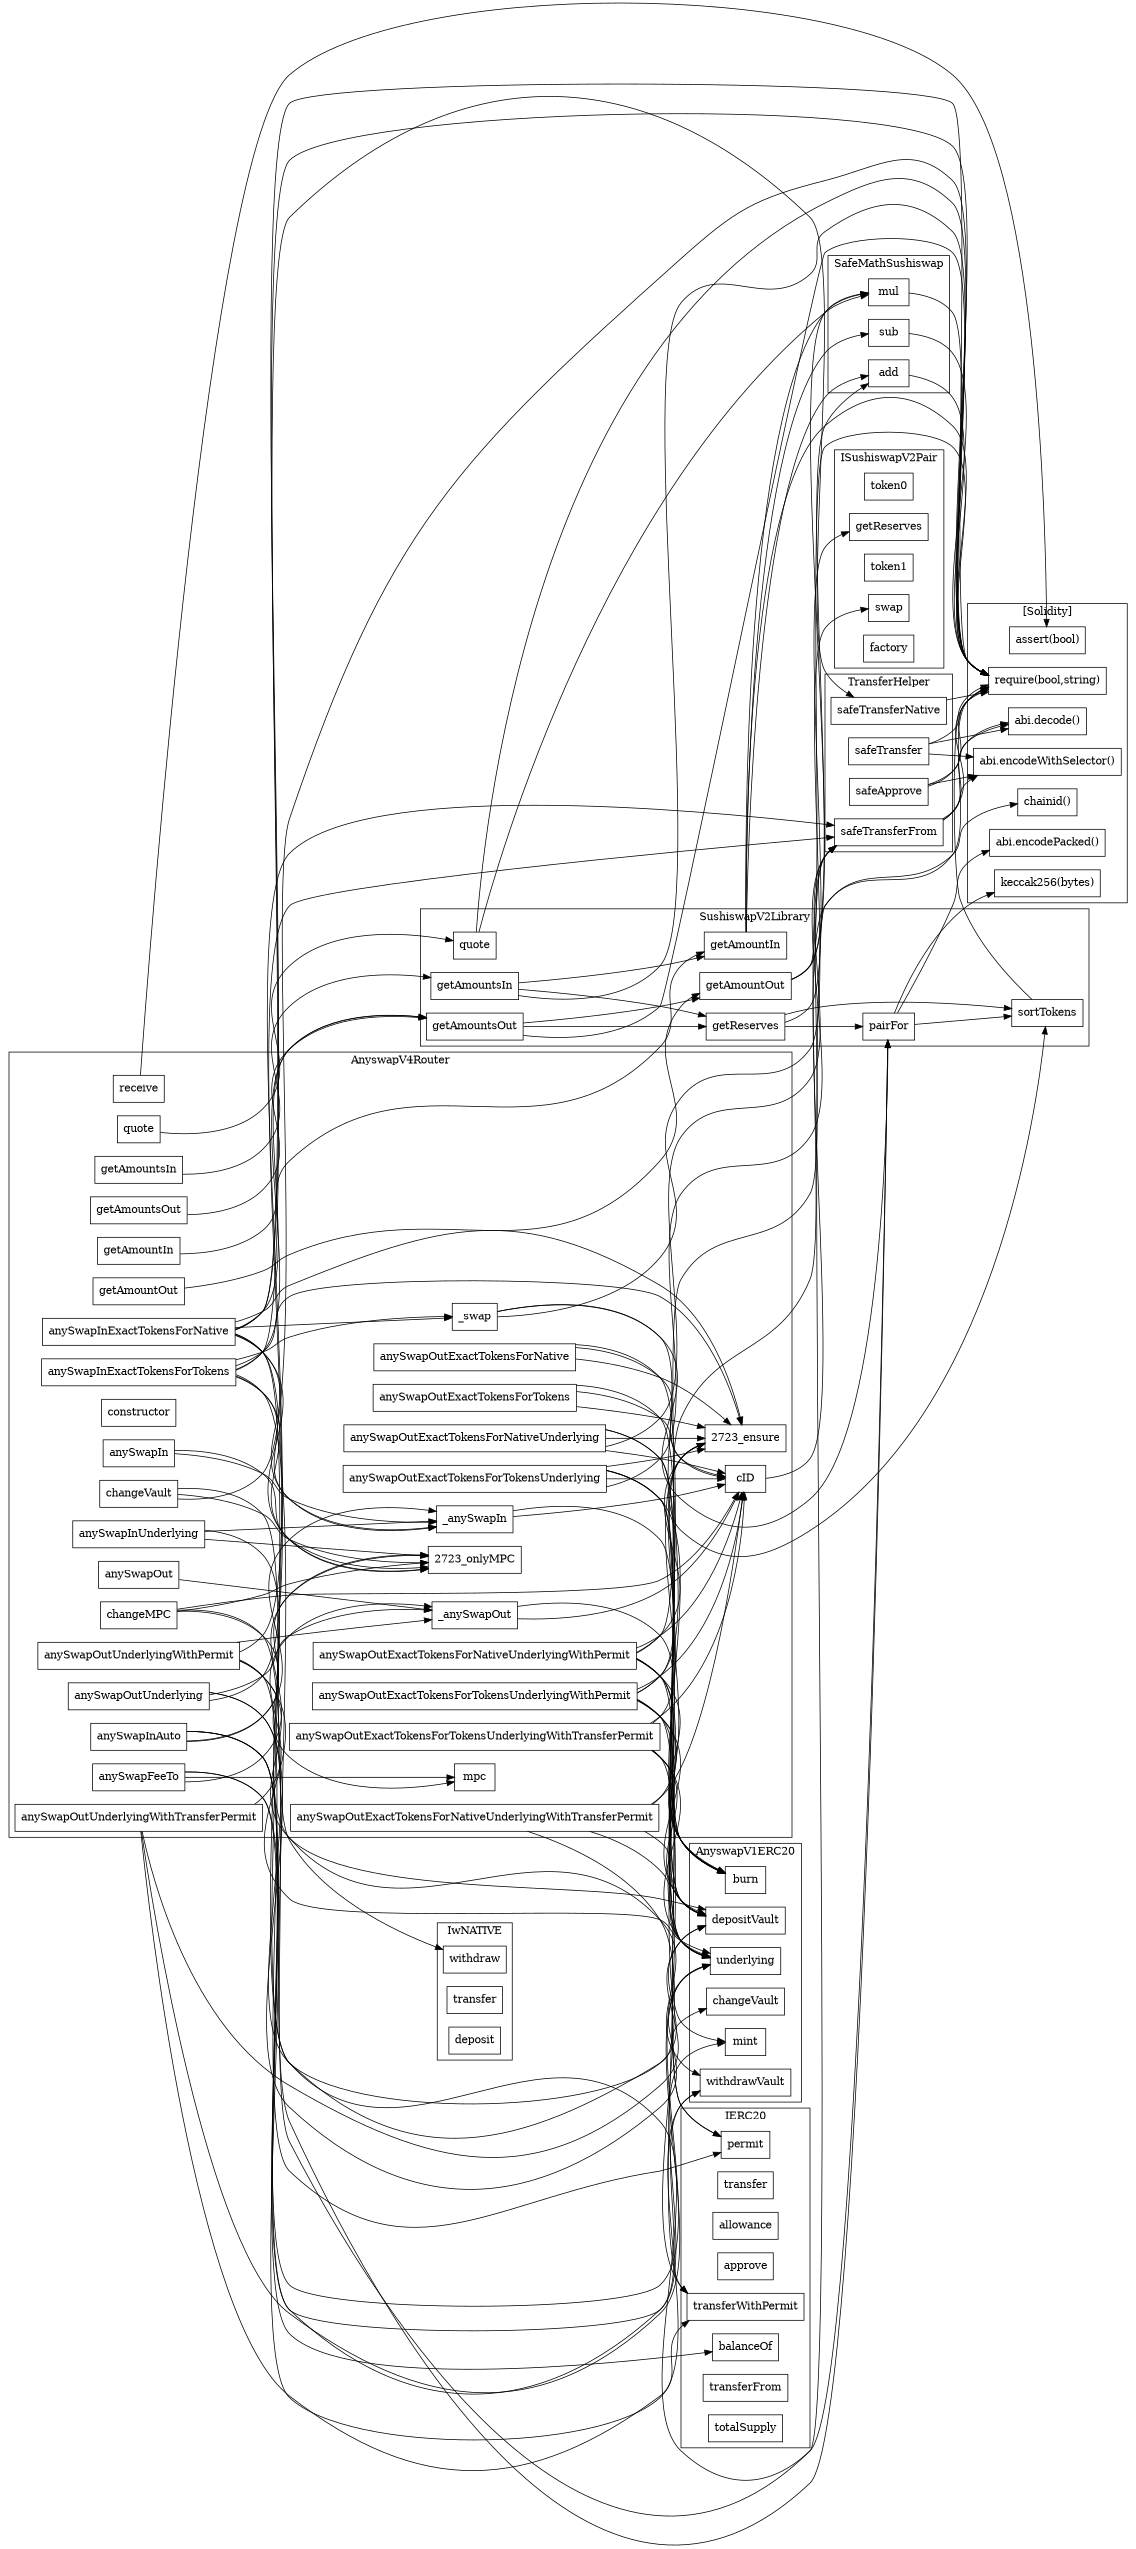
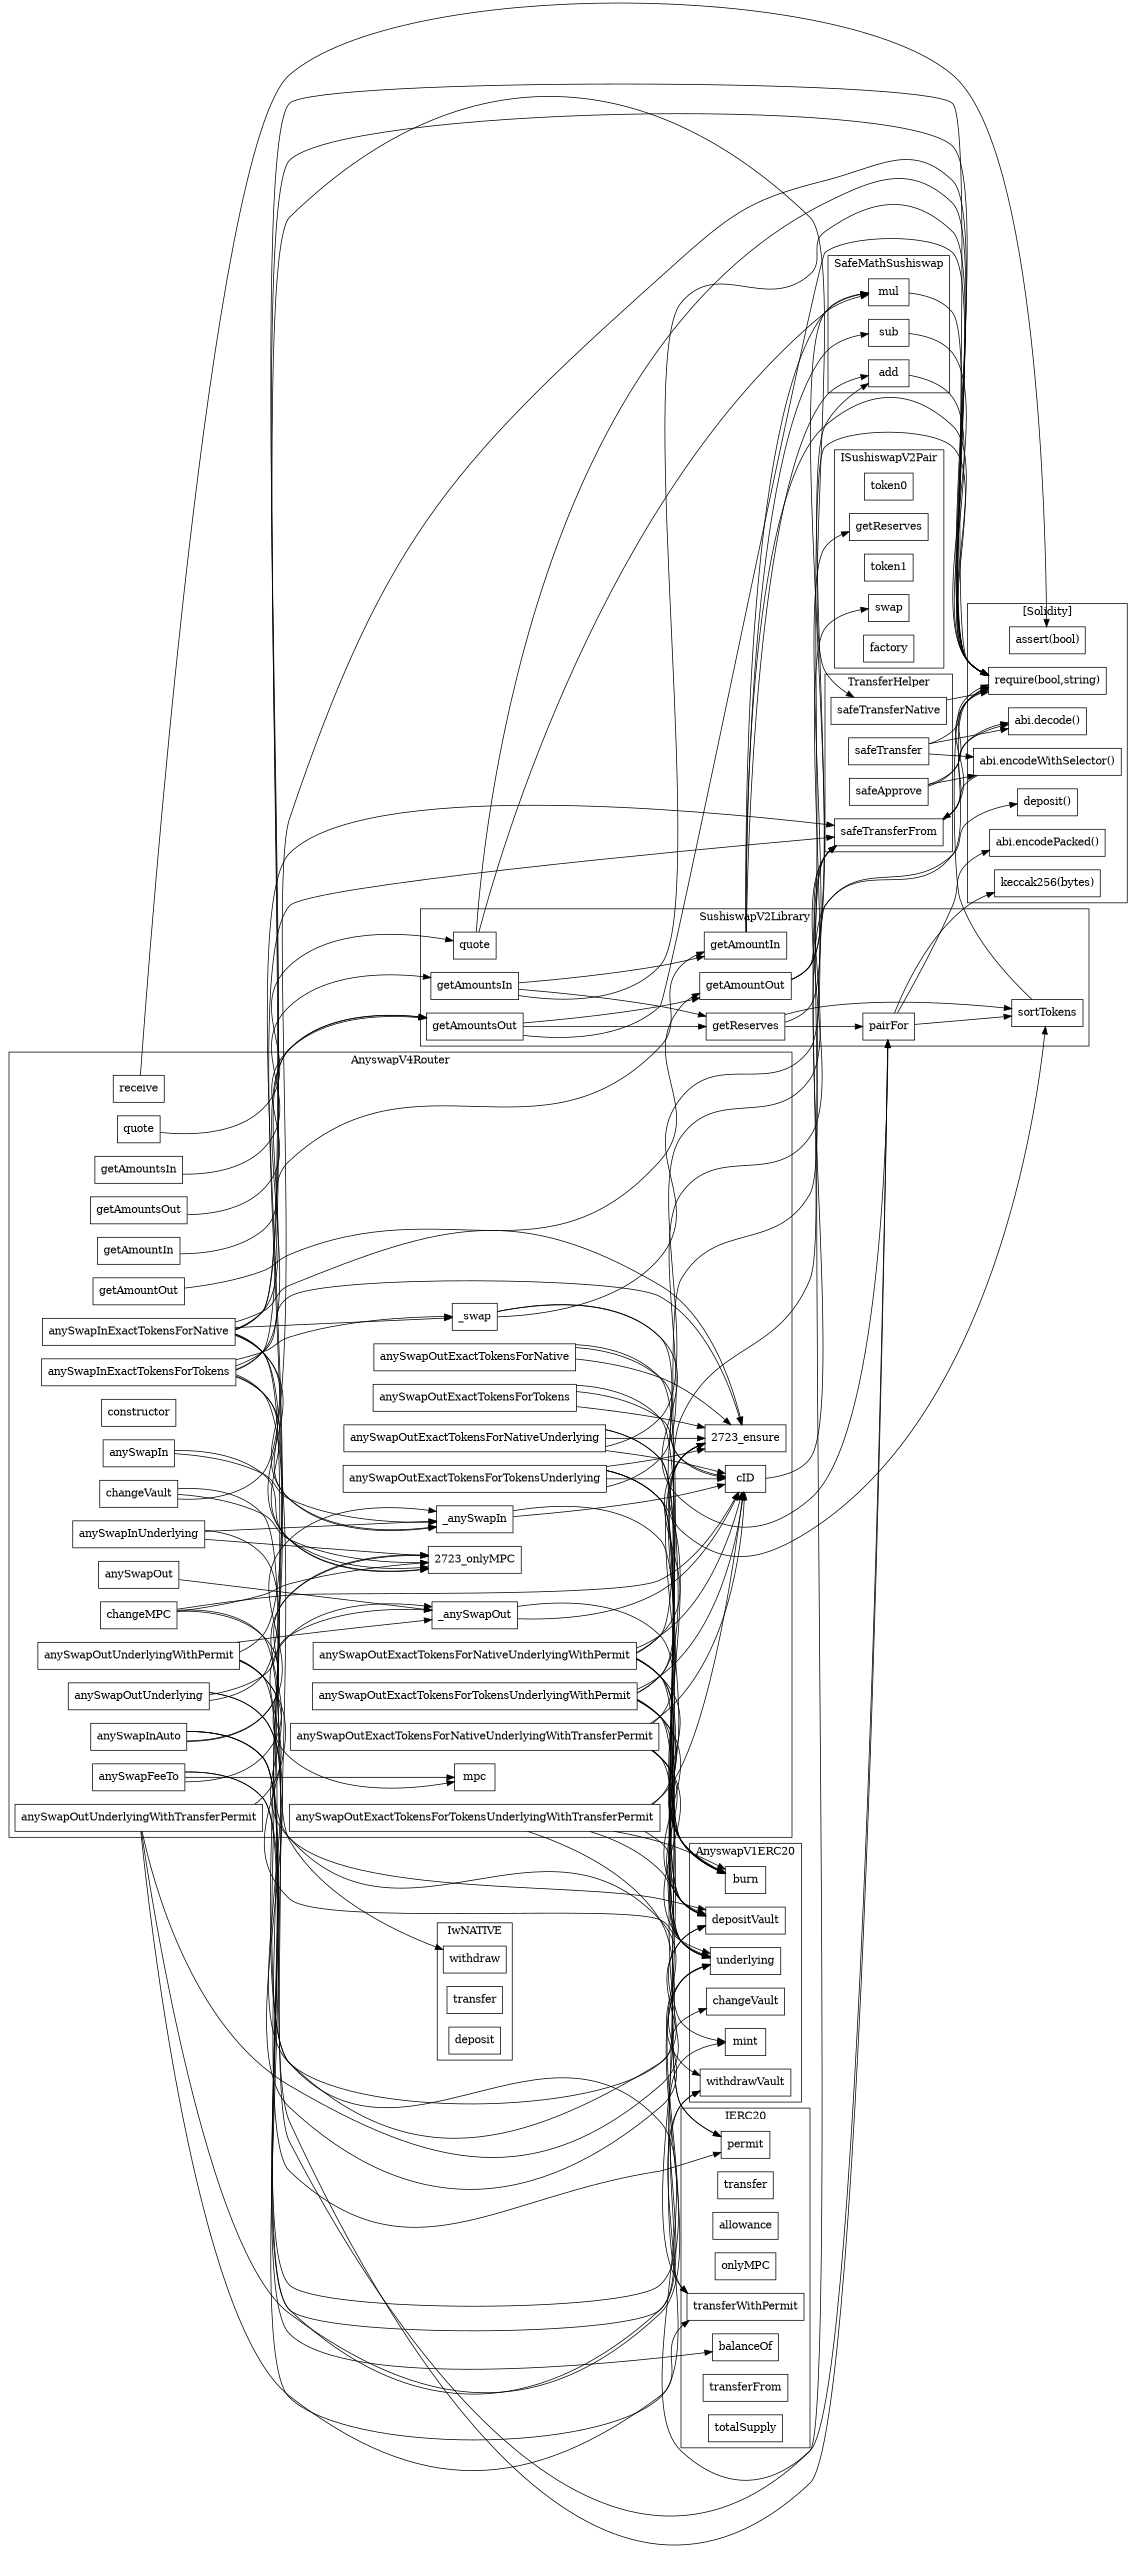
edge "safeTransferFrom" -> "abi.encodeWithSelector()": reversed
node "chainid()": label "chainid()" -> "deposit()"
edge "anySwapOutExactTokensForNativeUnderlyingWithTransferPermit" -> "burn": added
node "approve": label "approve" -> "onlyMPC"
